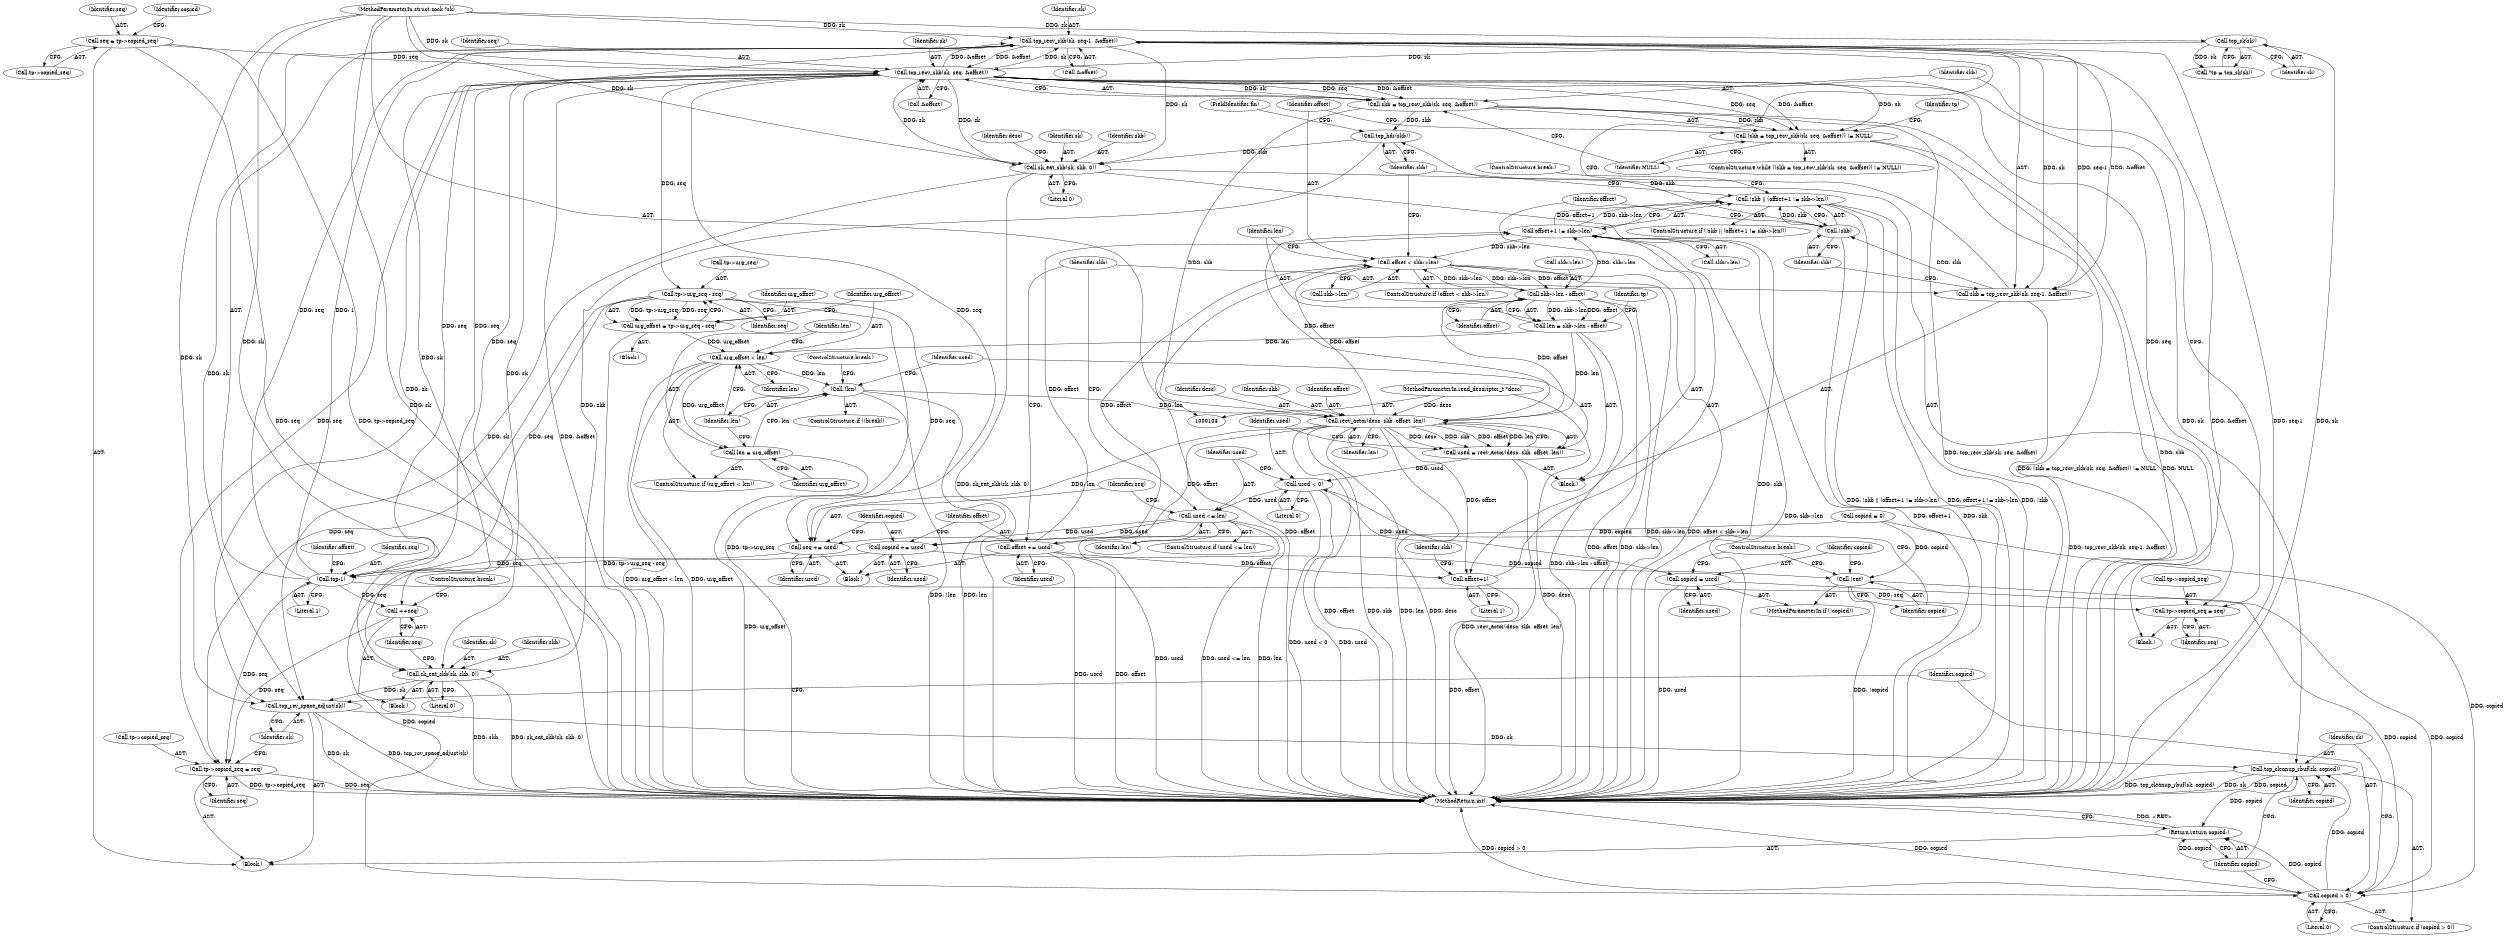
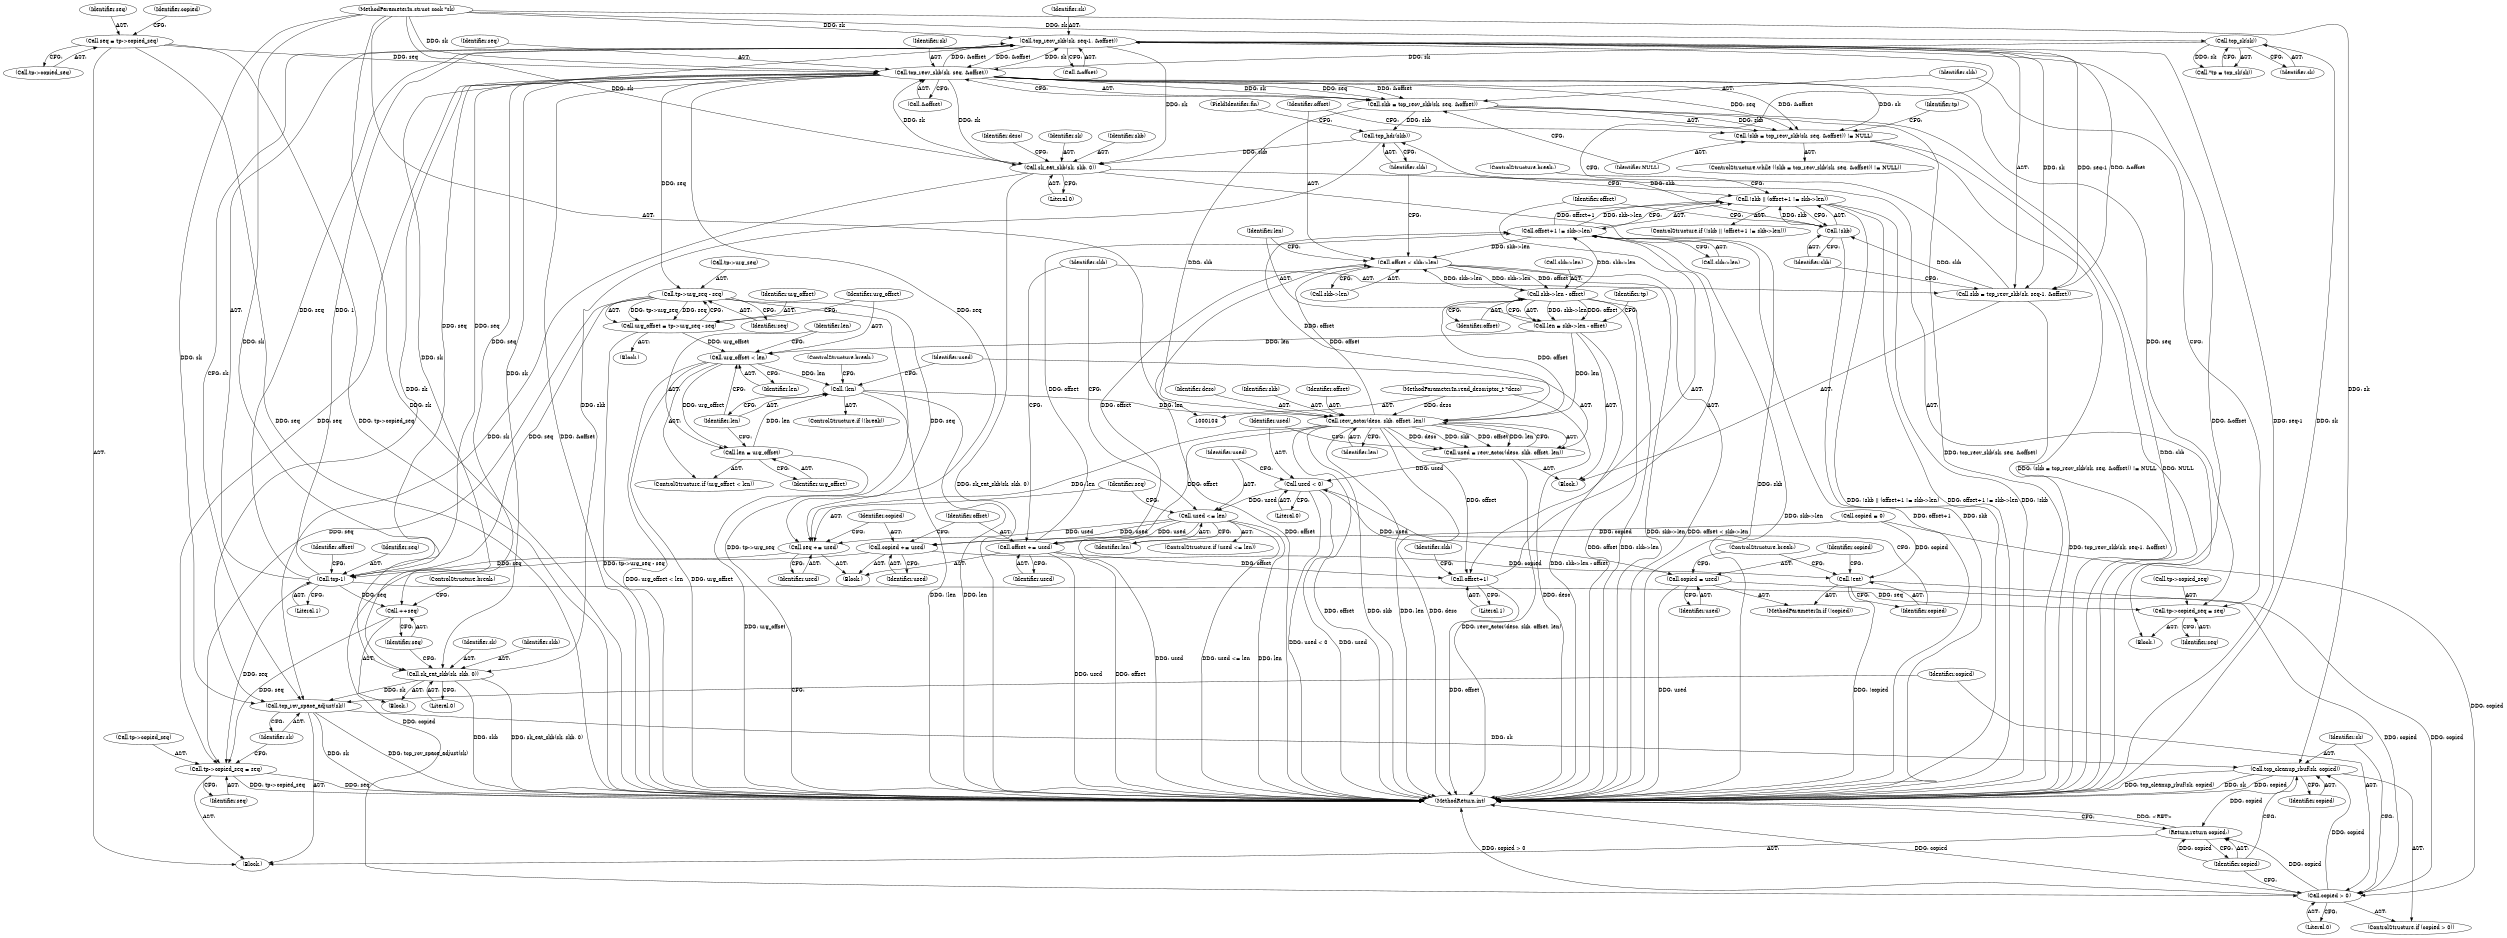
edge "(Call,tcp_recv_skb(sk, seq, &offset))" -> "(Call,tcp_cleanup_rbuf(sk, copied))": now "(MethodParameterIn,struct sock *sk)" -> "(Call,tcp_cleanup_rbuf(sk, copied))"
edge "(Call,(skb = tcp_recv_skb(sk, seq, &offset)) != NULL)" -> "(Identifier,NULL)": removed, label "CFG:"
node "(ControlStructure,if (offset < skb->len))": removed
edge "(Call,tcp_recv_skb(sk, seq-1, &offset))" -> "(Call,tcp_rcv_space_adjust(sk))": label "DDG: sk" -> "CFG: sk"
edge "(Call,len = urg_offset)" -> "(Call,!len)": label "CFG: len" -> "DDG: len"
edge "(Call,used <= len)" -> "(Call,offset += used)": added, label "DDG: used"
